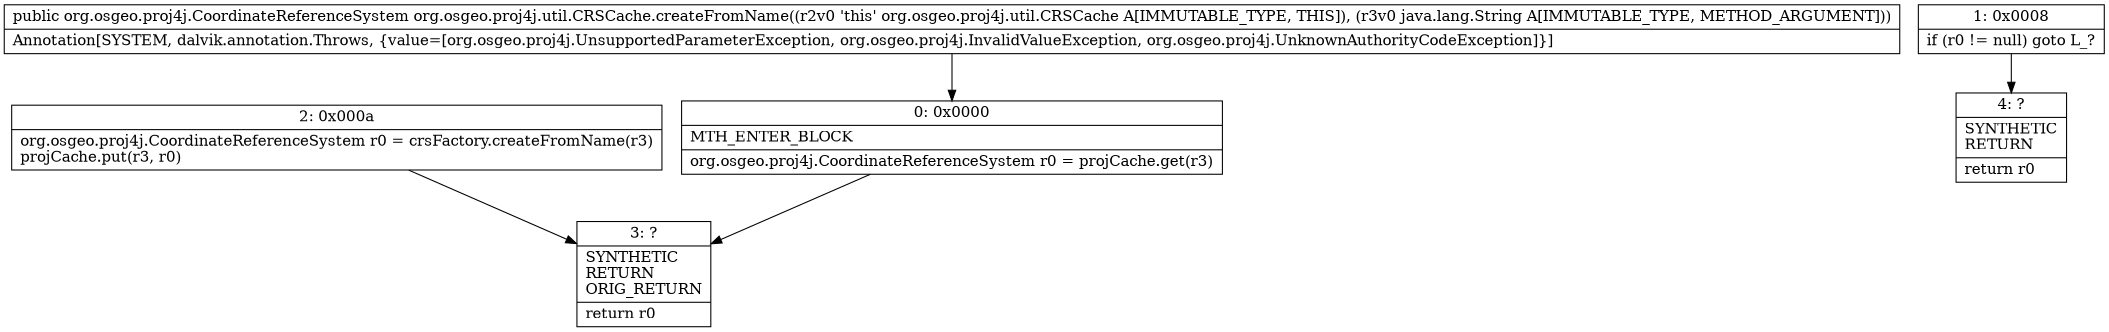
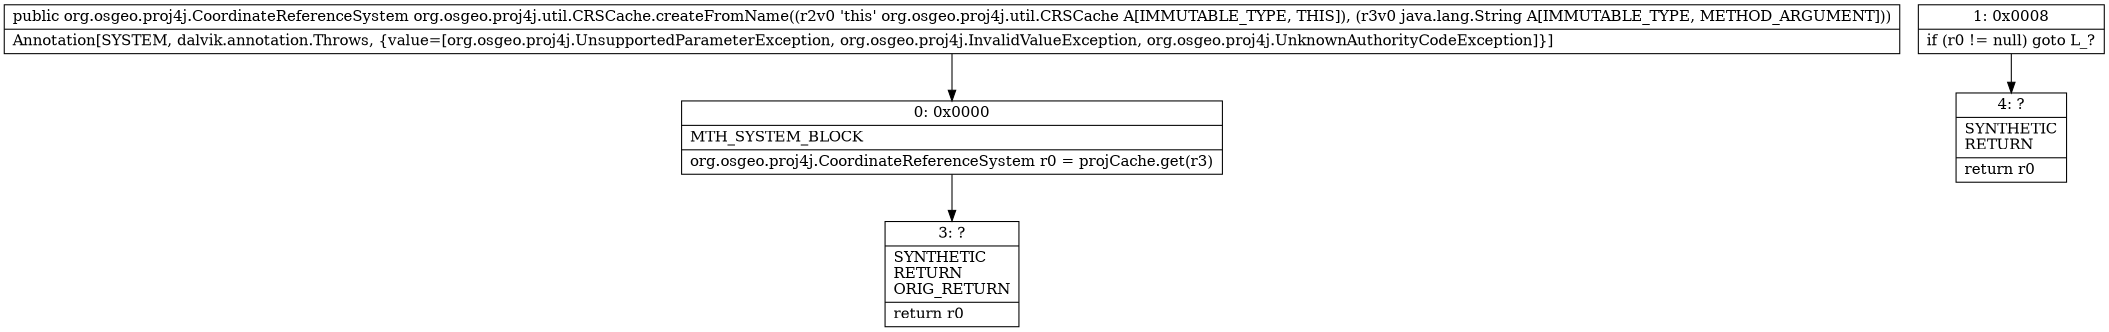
node "0: 0x0000": text "MTH_ENTER_BLOCK" -> "MTH_SYSTEM_BLOCK"
node "2: 0x000a": removed
